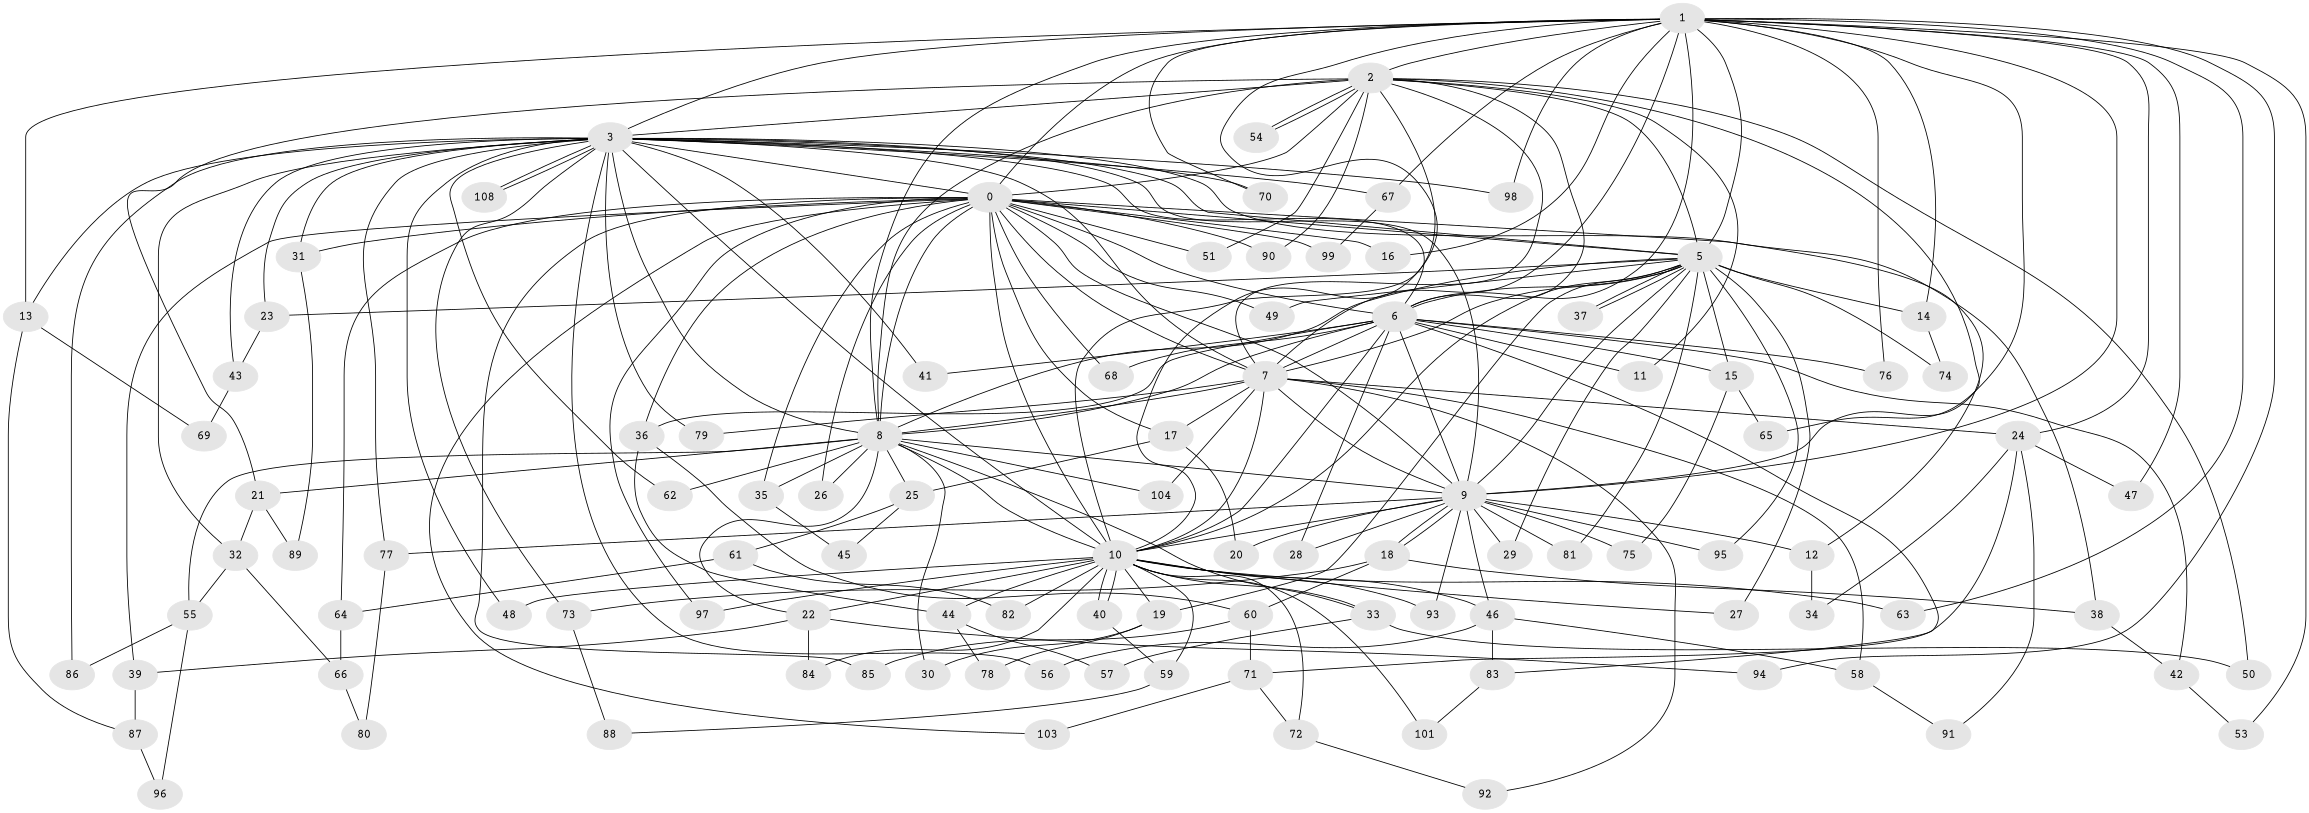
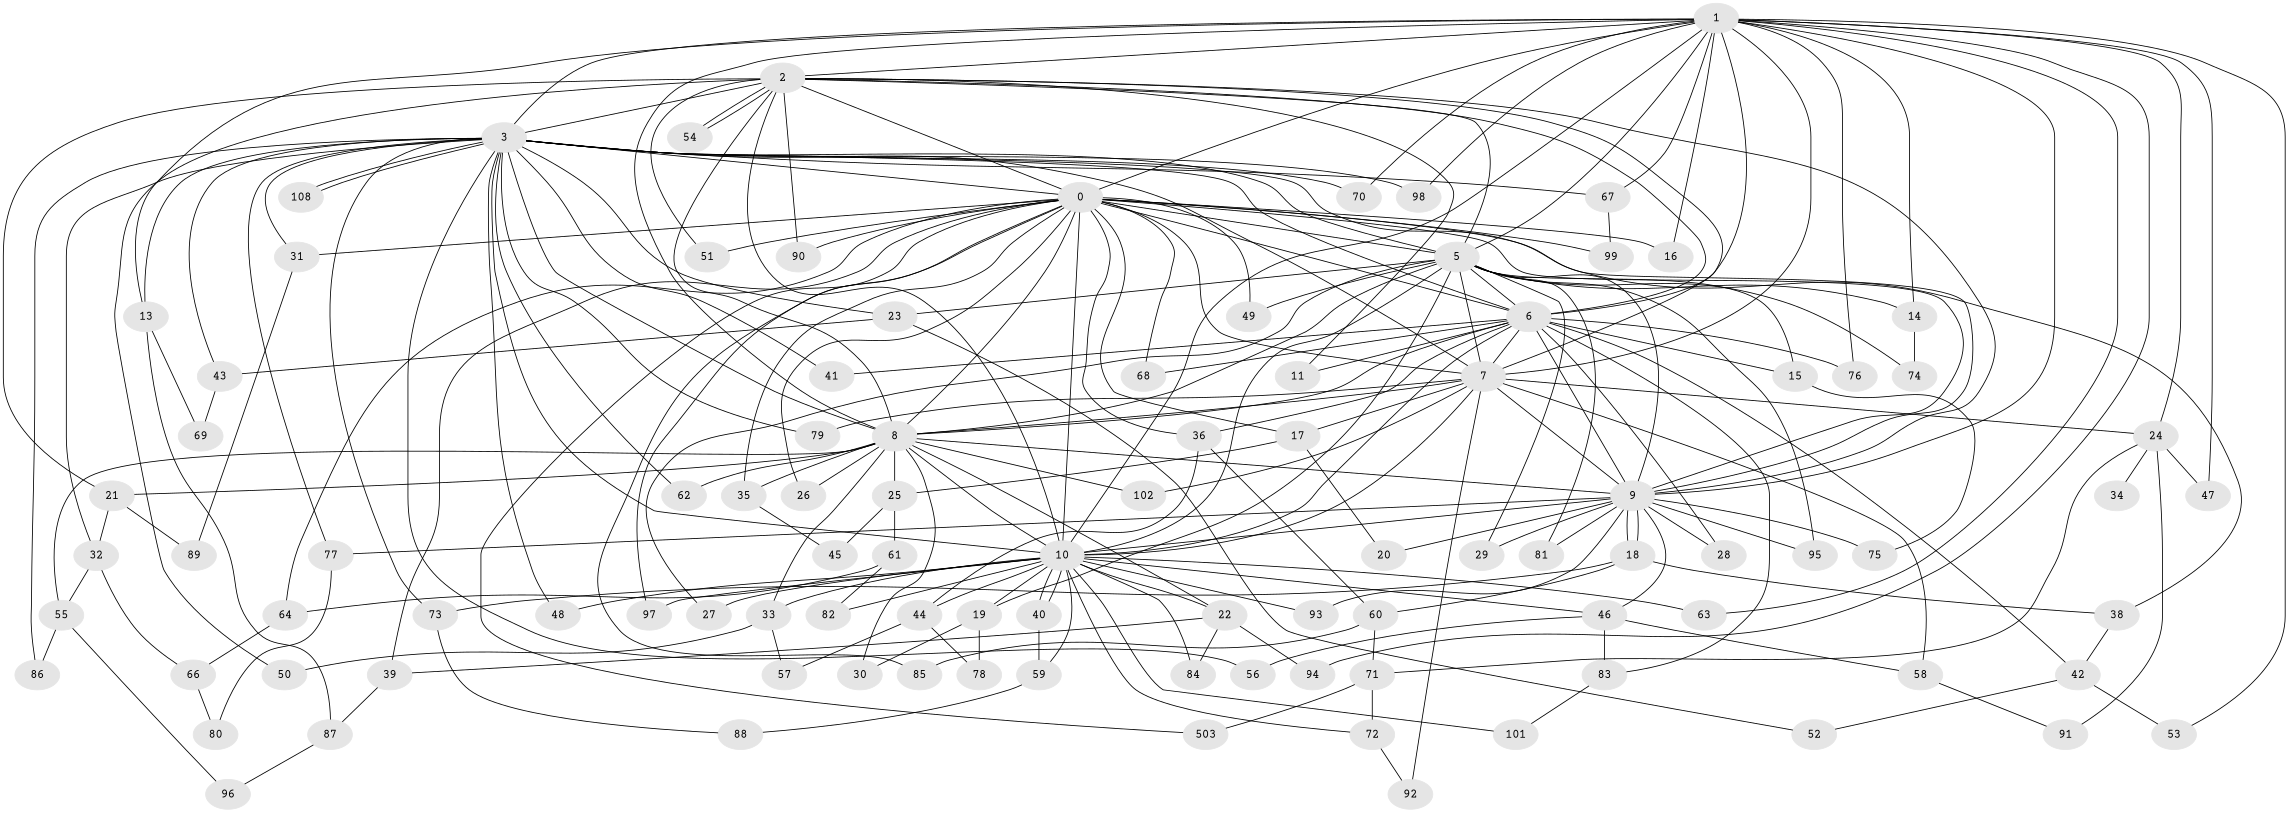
node "37": removed
node "65": removed
node "104": label "104" -> "102"
node "12": removed
node "103": label "103" -> "503"
node "52": added
